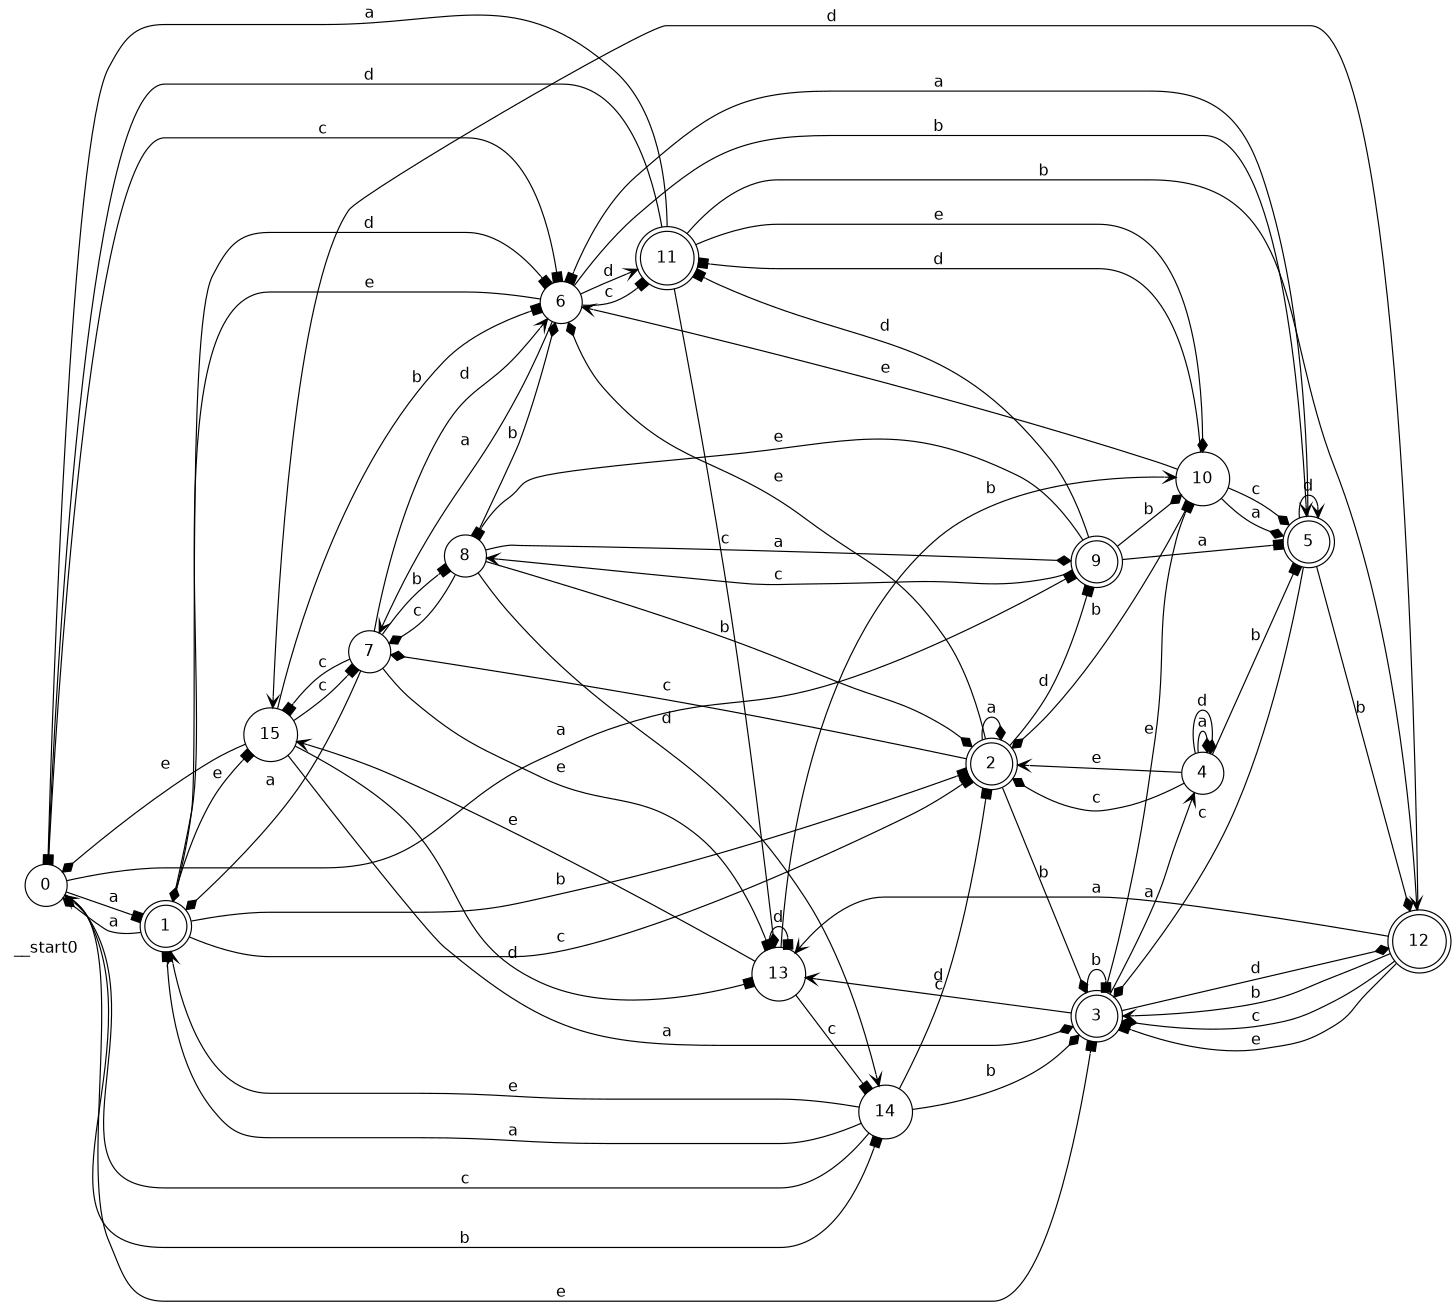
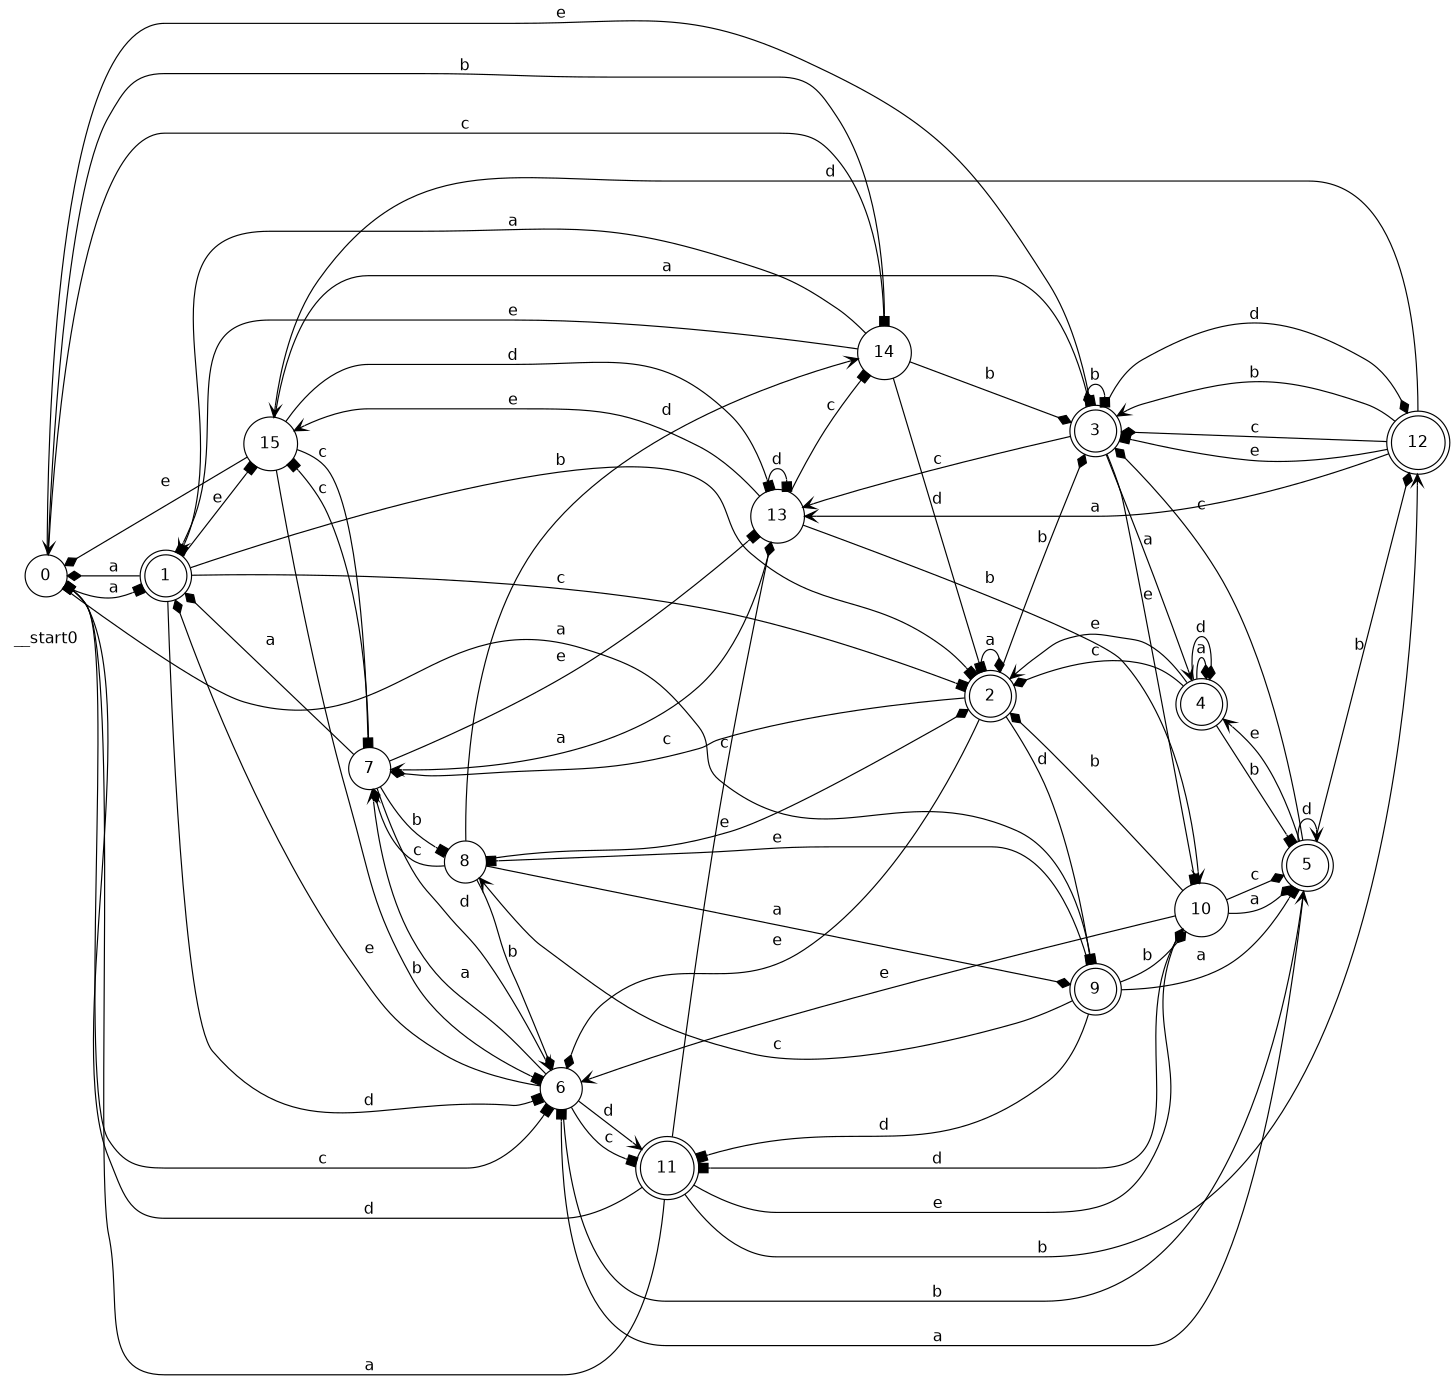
edge "8" -> "2": label "b" -> "e"
edge "13" -> "7": added, label "a"
node "4": shape circle -> doublecircle
edge "5" -> "4": added, label "e"
